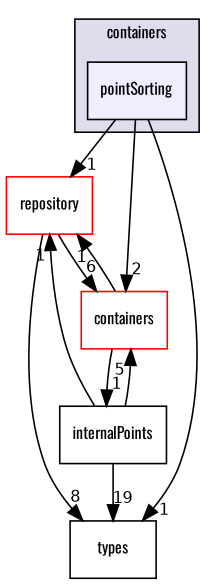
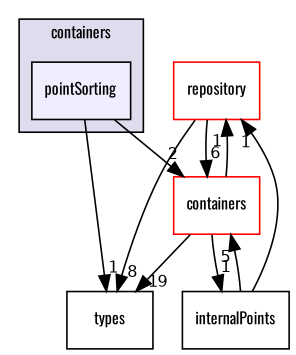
edge "pointSorting" -> "repository": removed
edge "internalPoints" -> "types": now "containers" -> "types"
